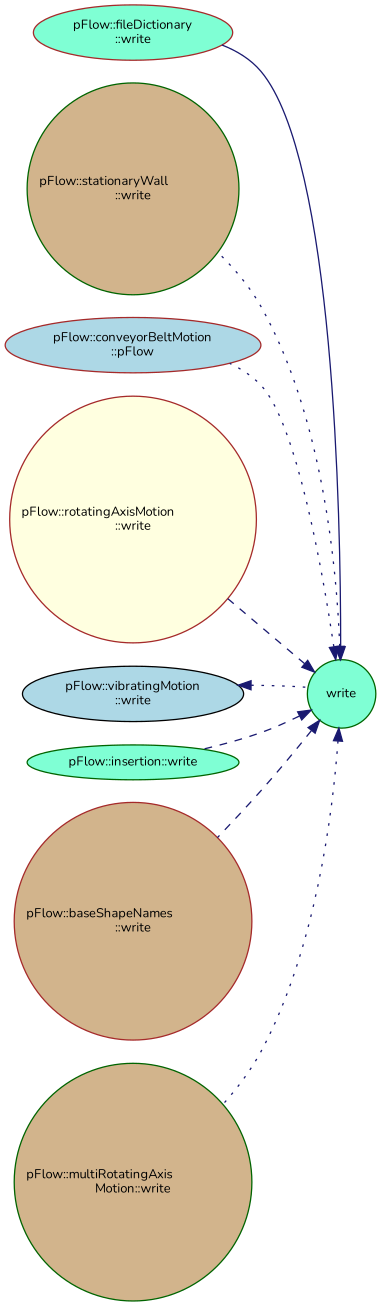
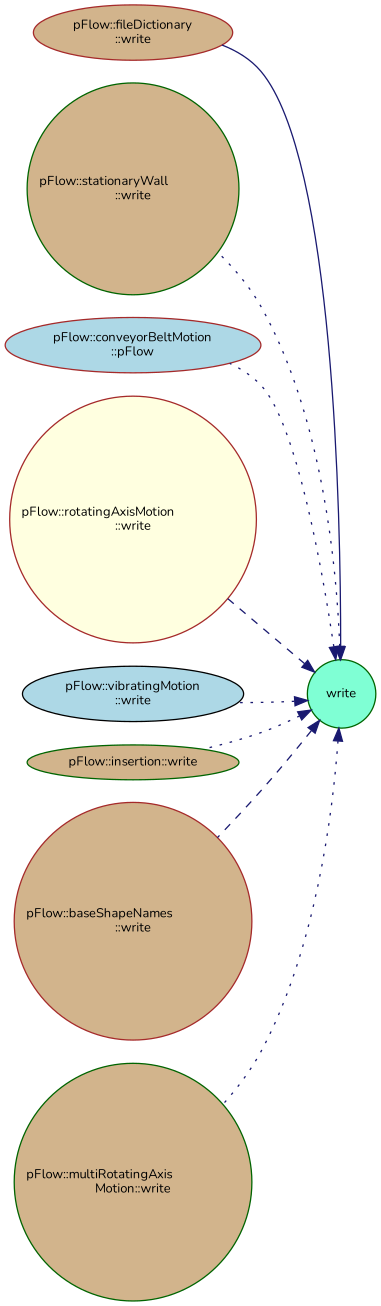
node "pFlow::fileDictionary ::write": fillcolor aquamarine -> tan
edge "write" -> "pFlow::vibratingMotion ::write": reversed
edge "pFlow::insertion::write" -> "write": style dashed -> dotted
node "pFlow::insertion::write": fillcolor aquamarine -> tan
